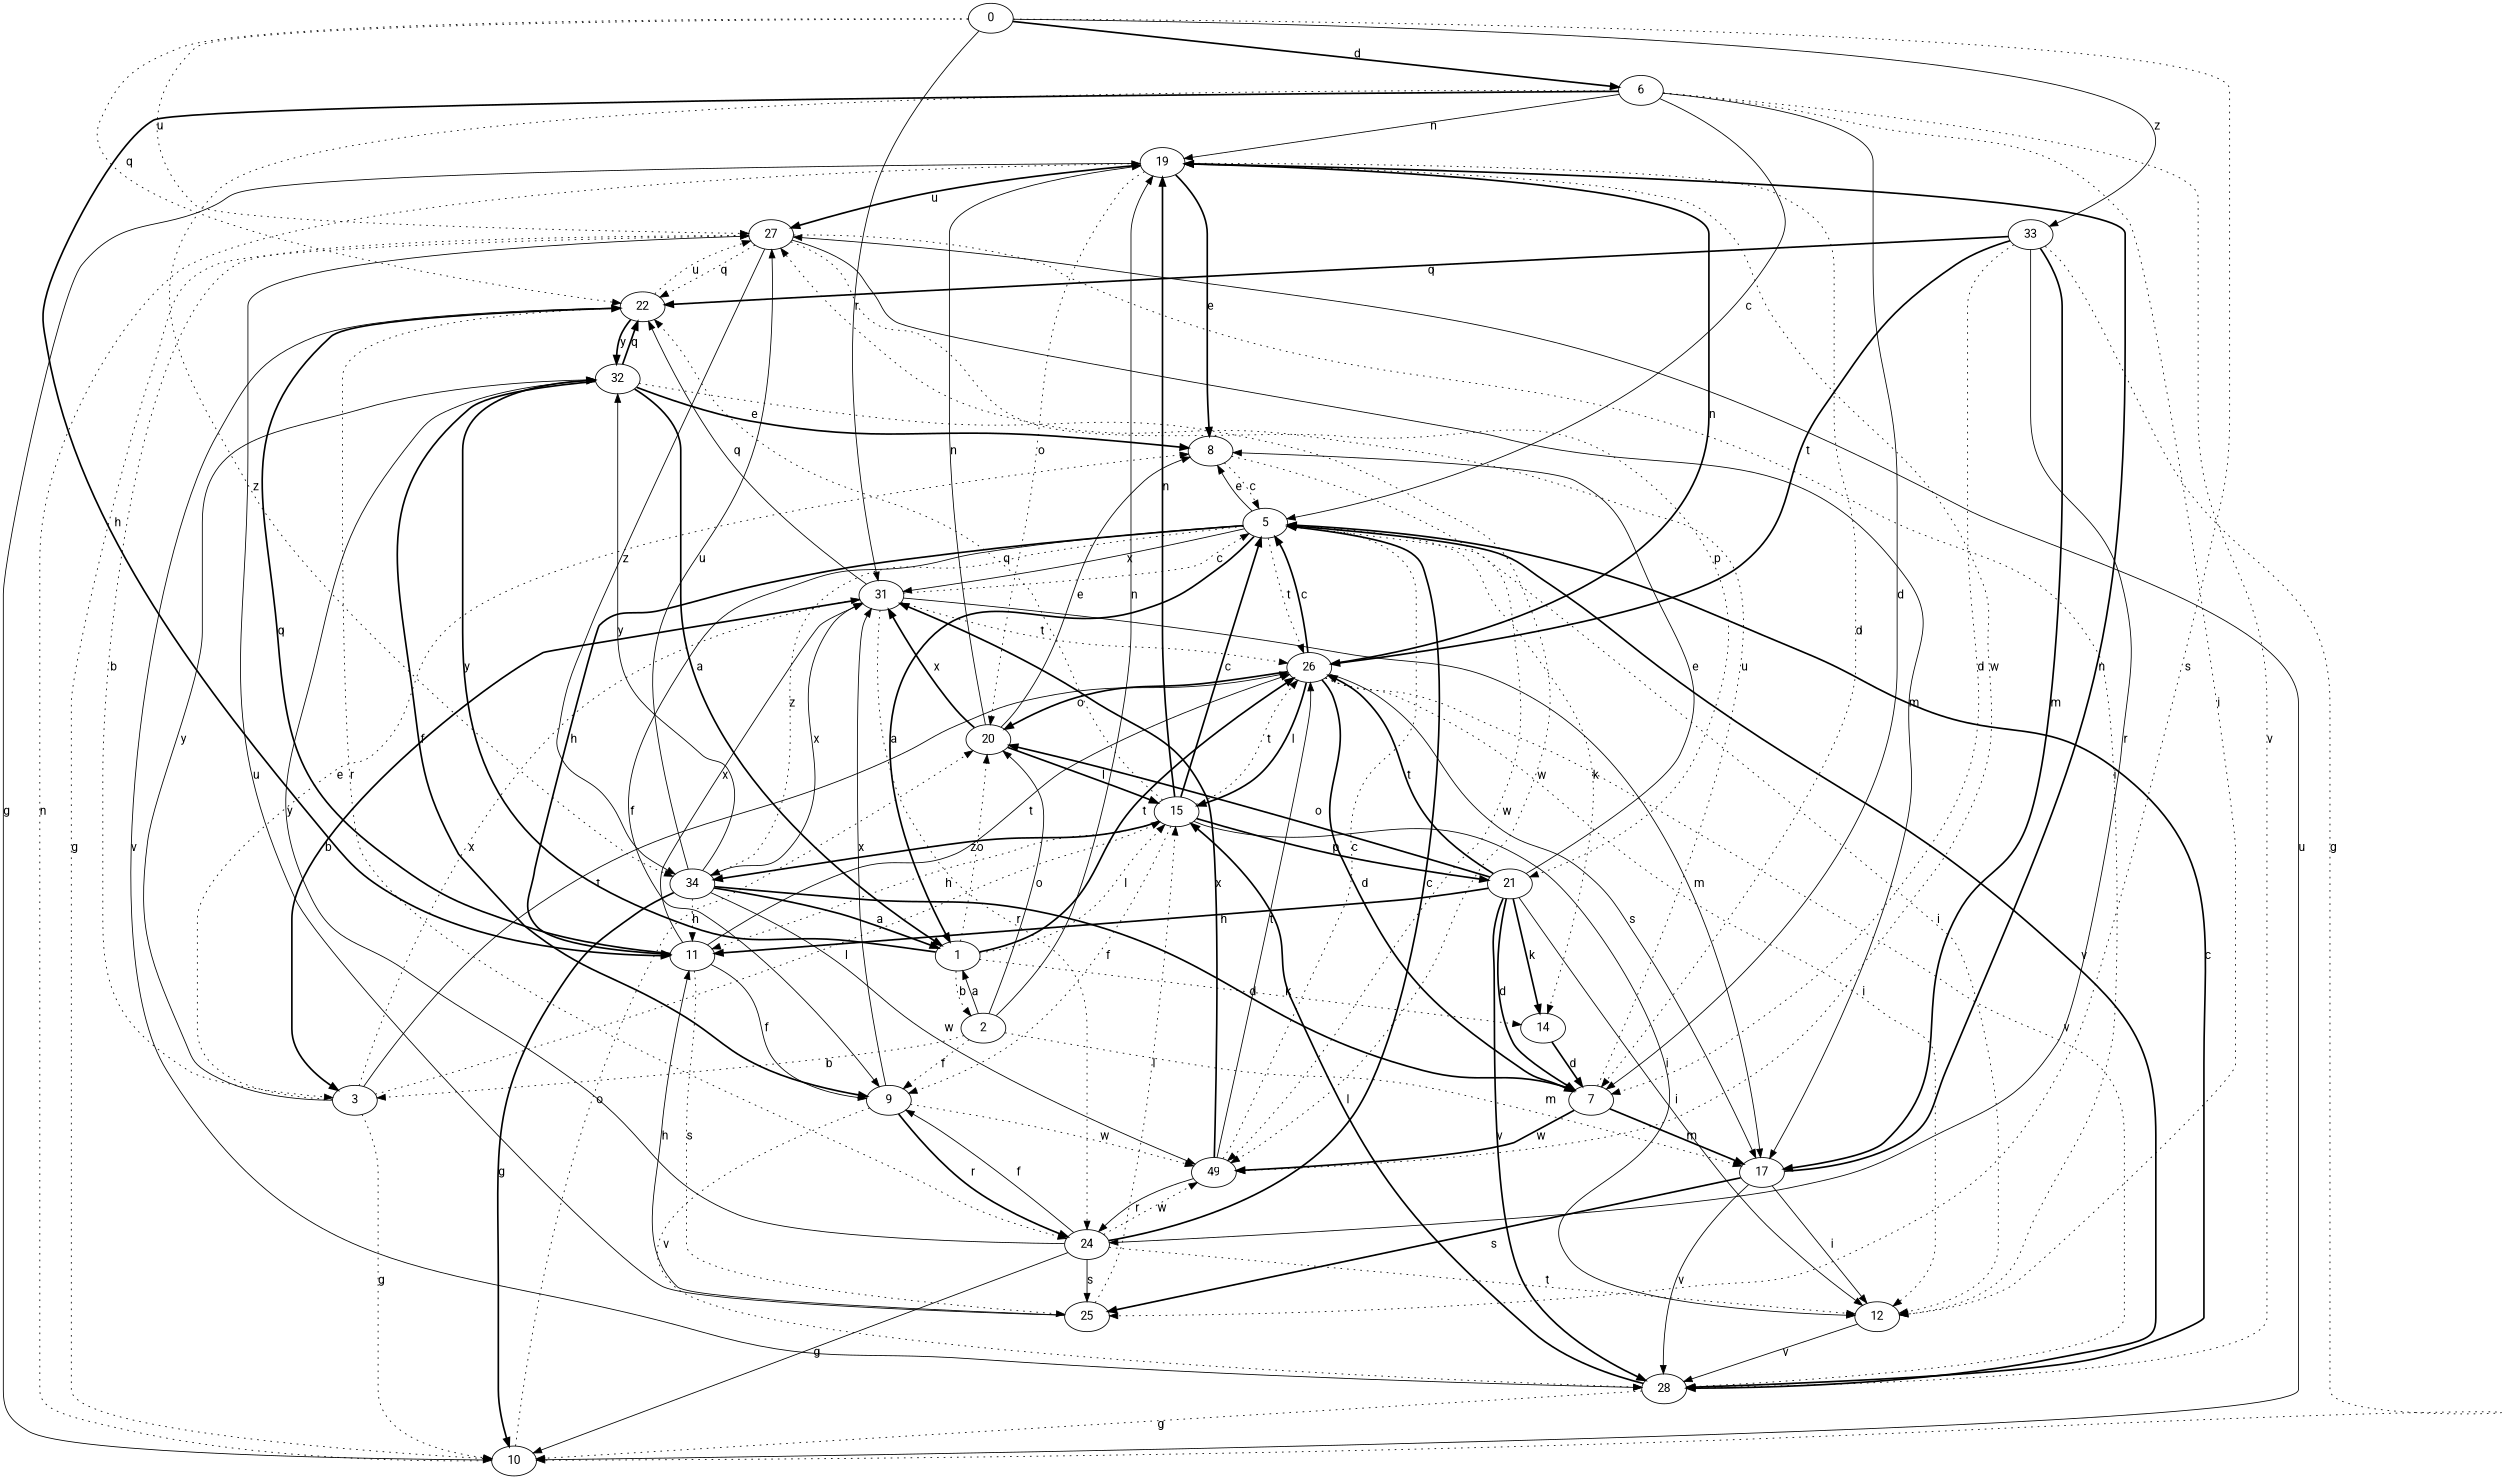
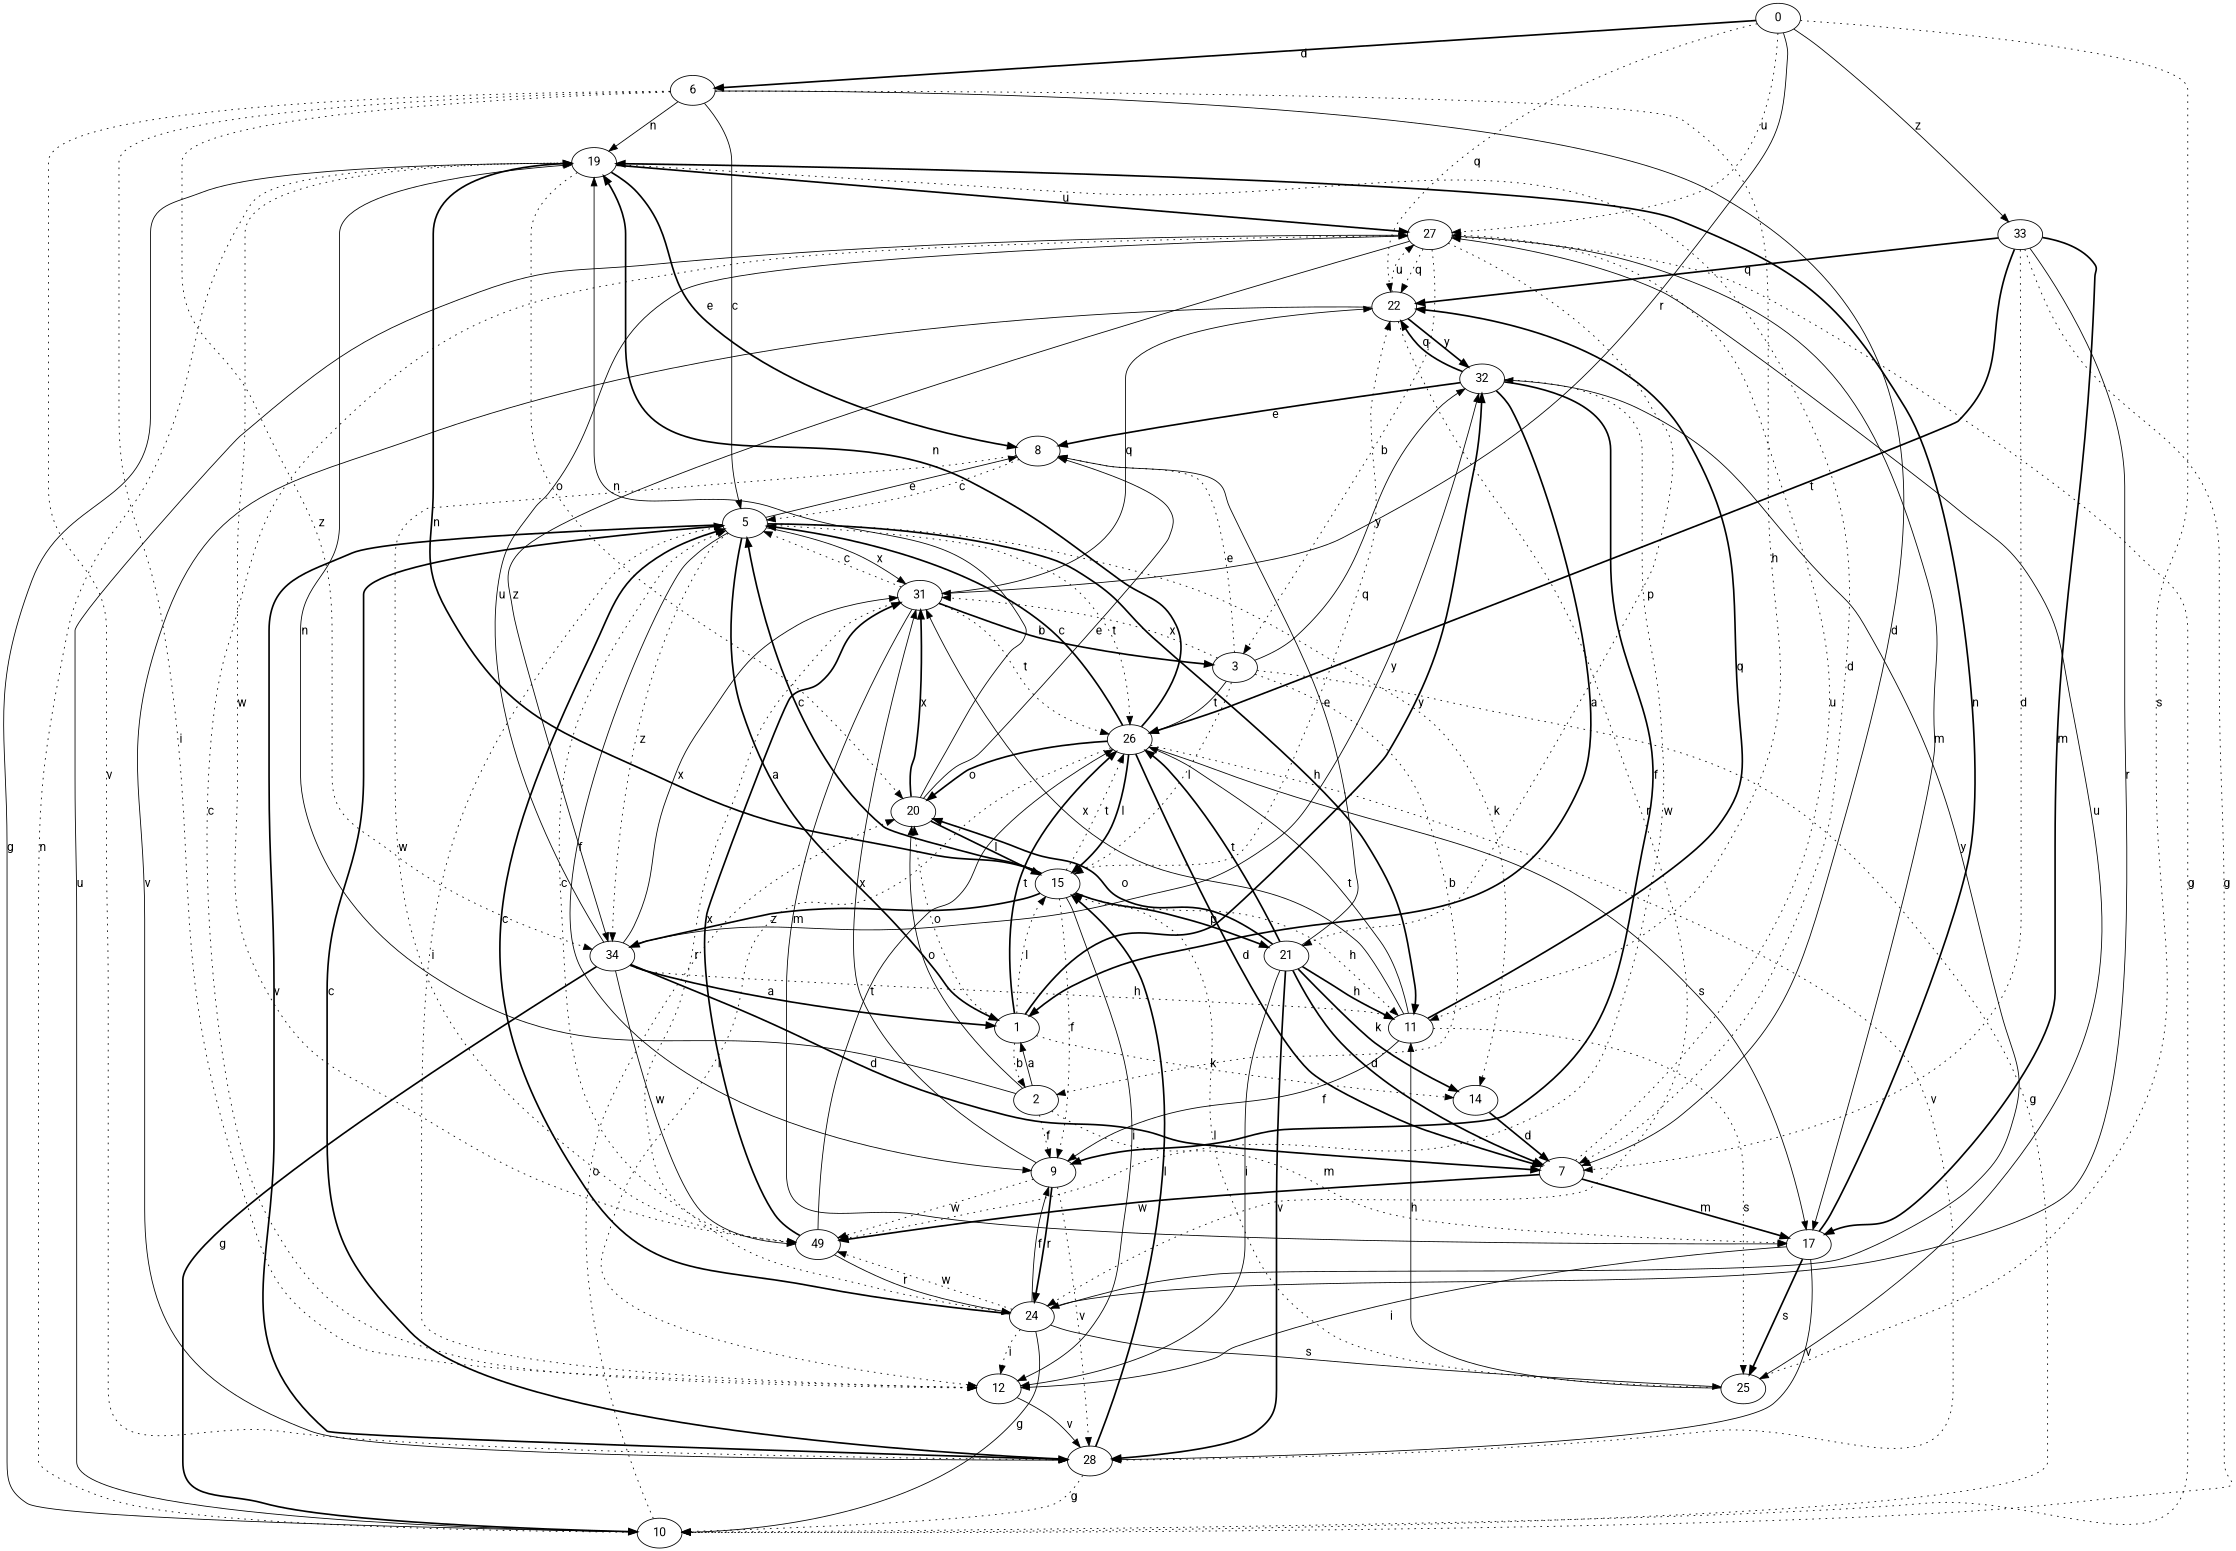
edge "6" -> "11": style bold -> dotted
edge "27" -> "12": label "i" -> "c"
edge "2" -> "3": reversed
edge "24" -> "12": label "t" -> "i"
